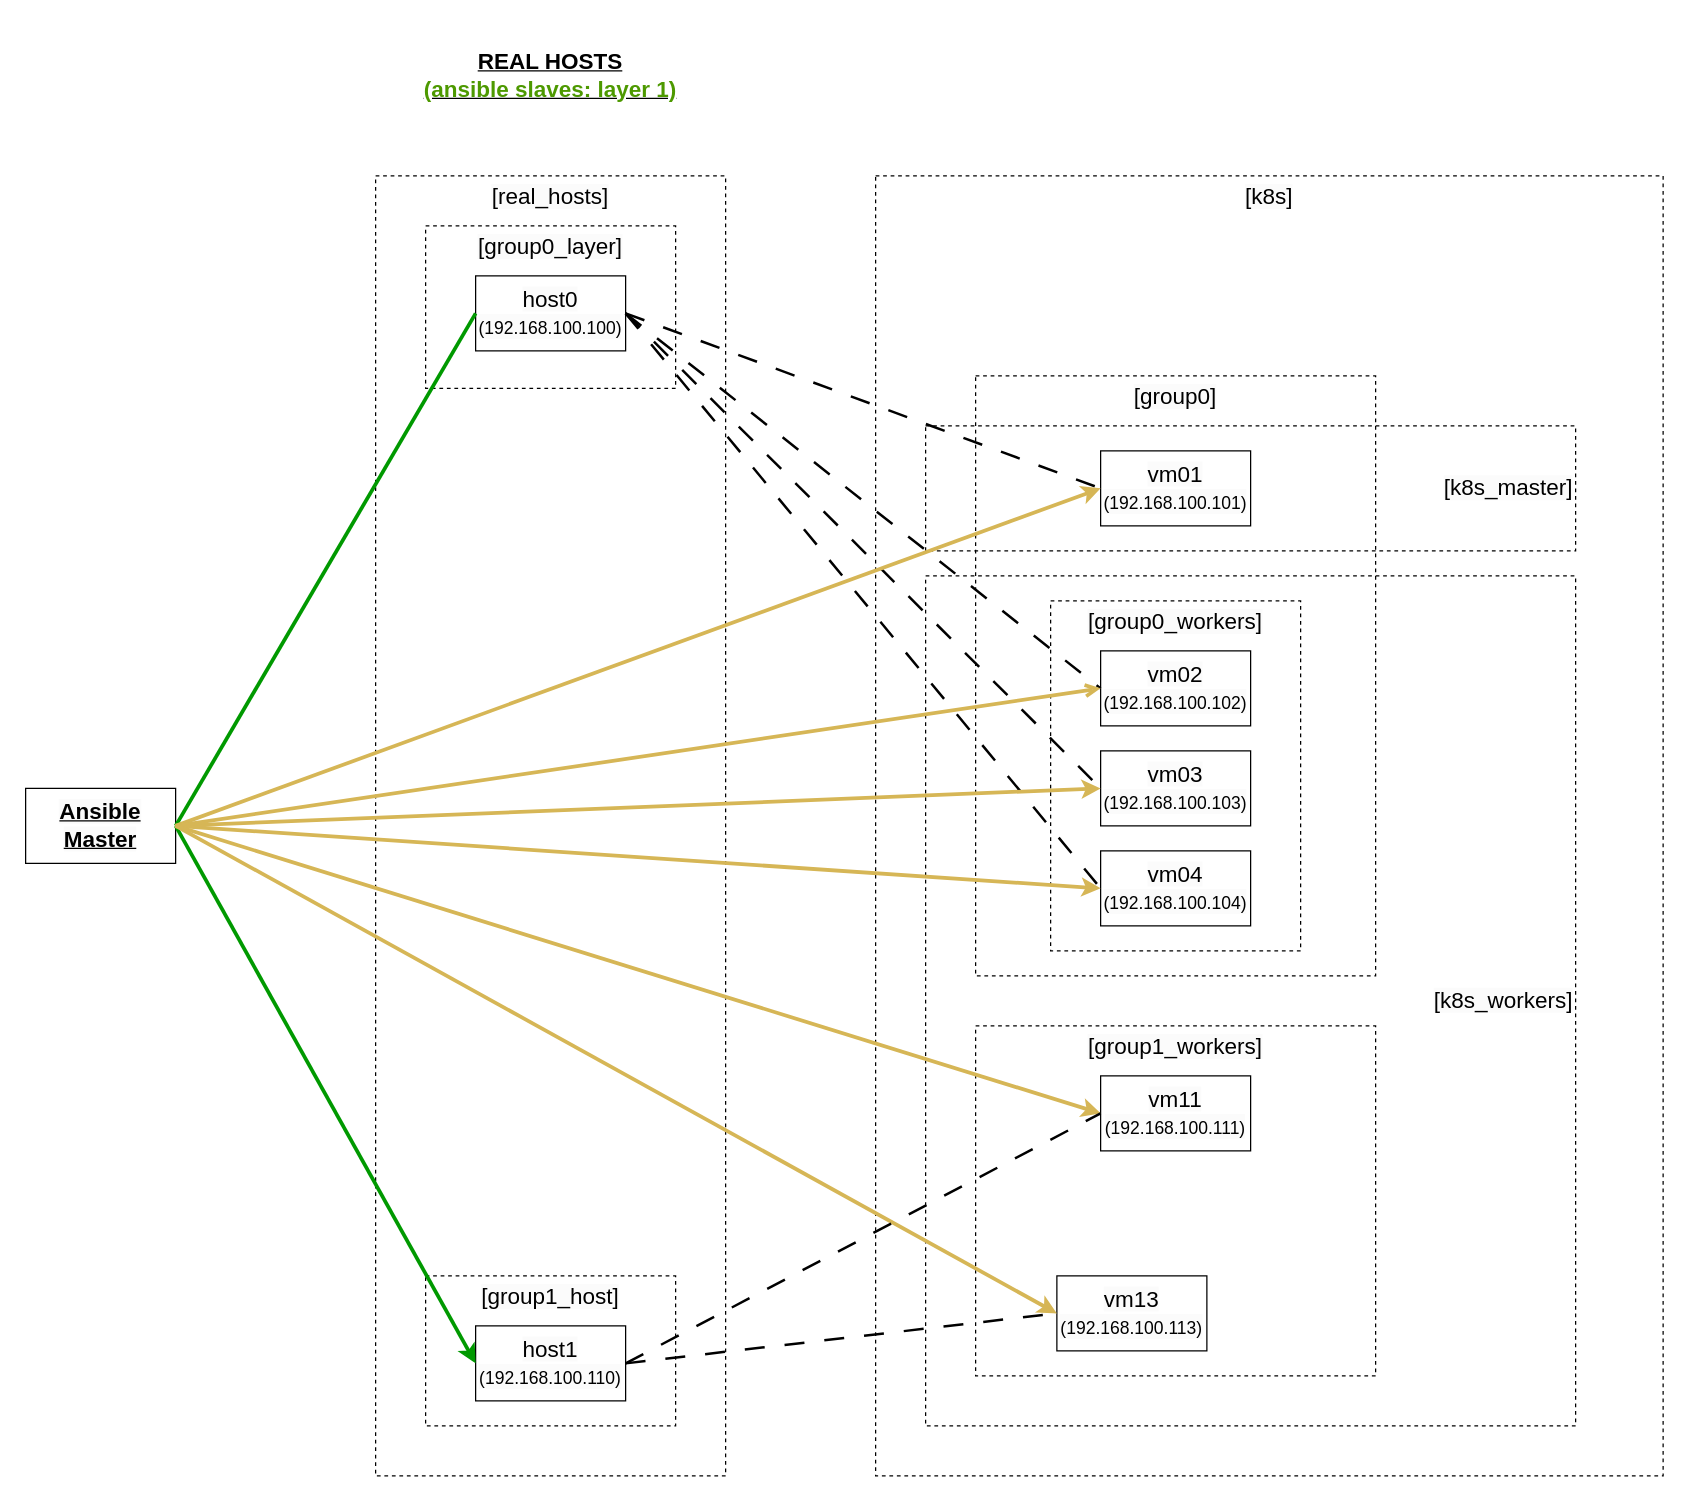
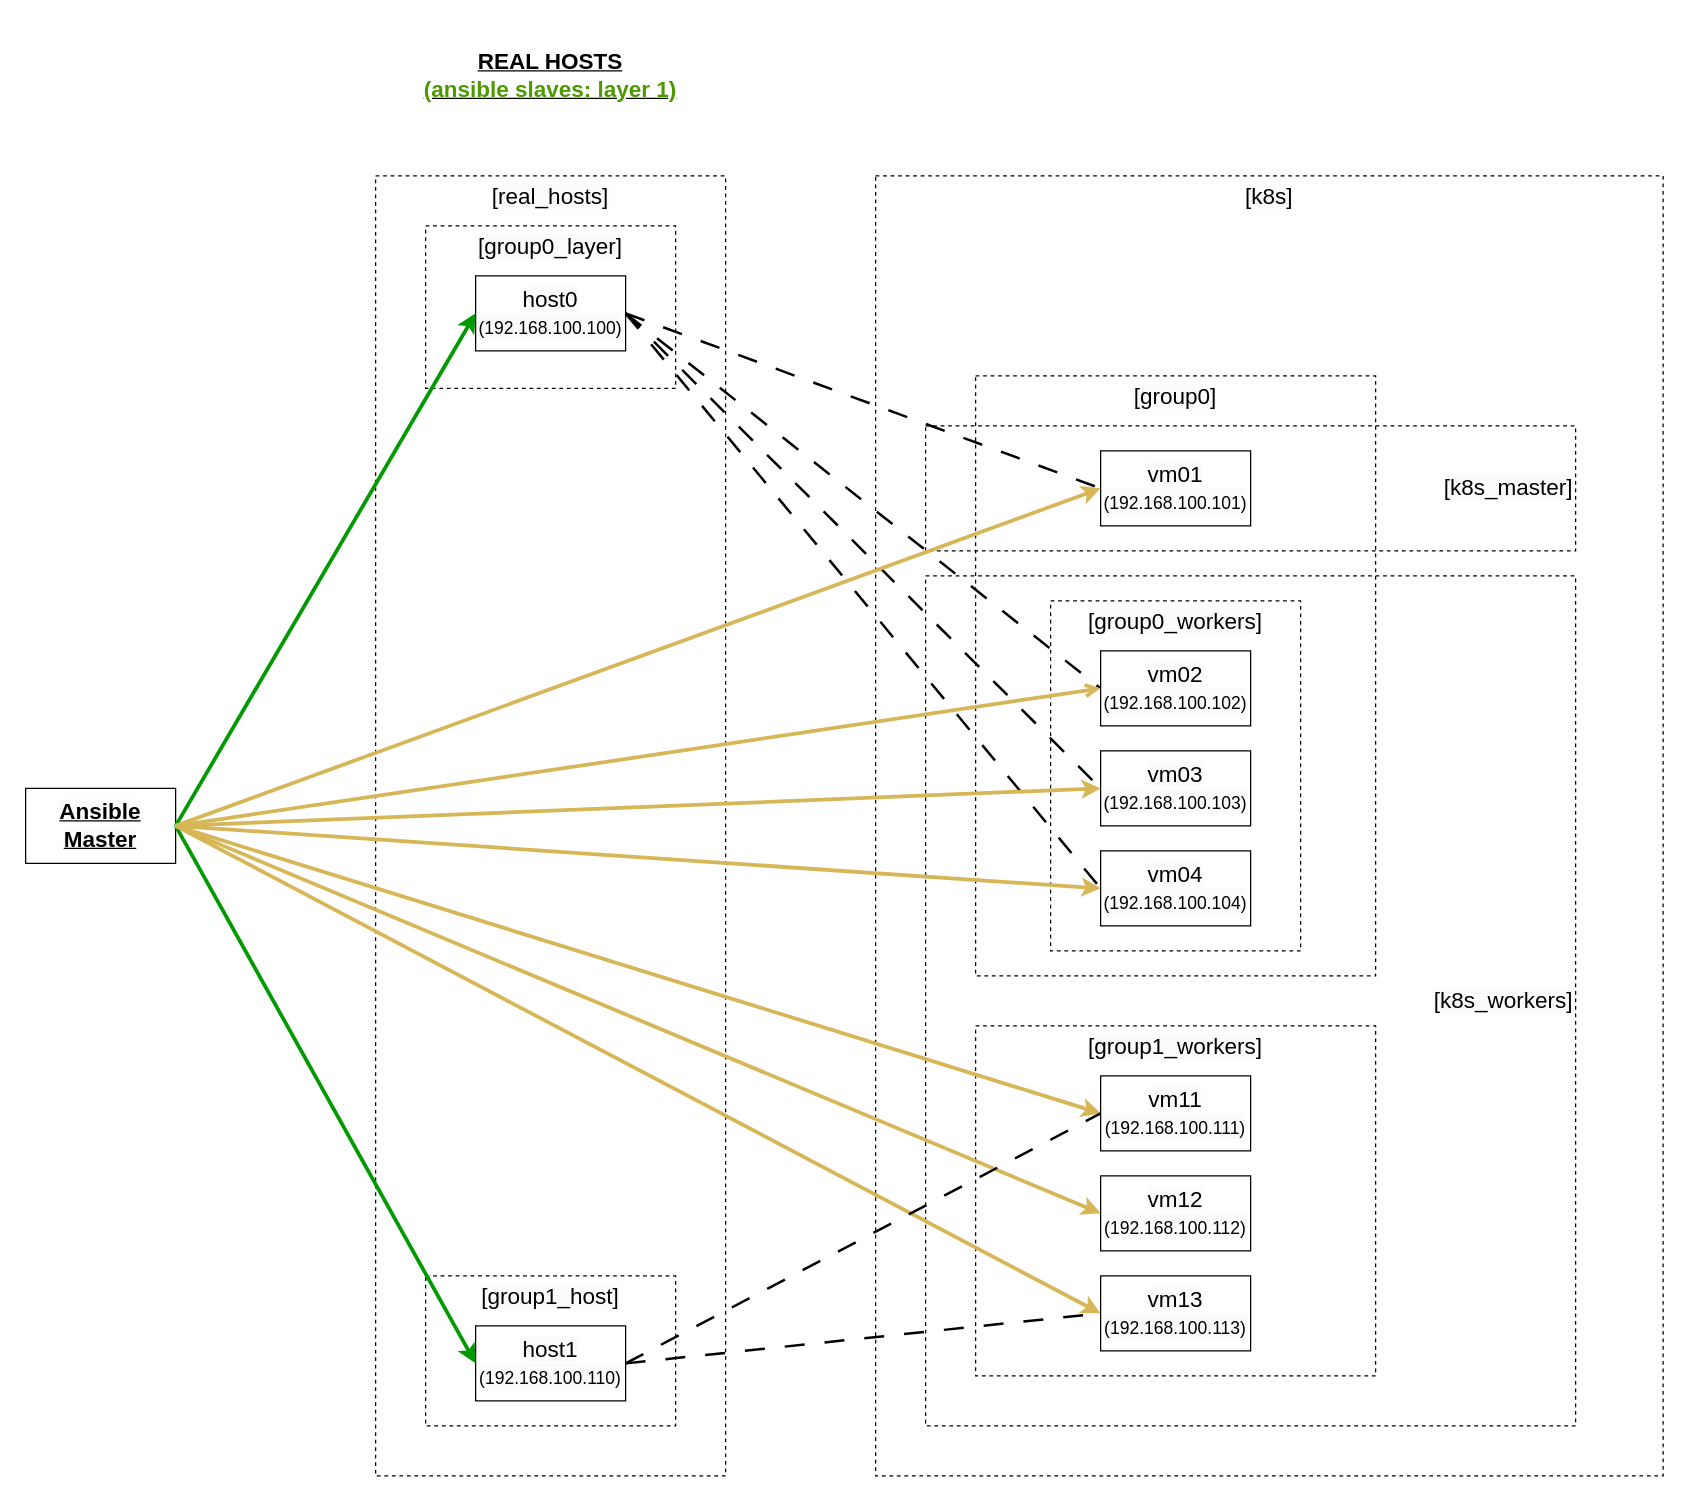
edge "host0 (192.168.100.100)" -- "Ansible Master": arrowhead none -> classic
edge "Ansible Master" -> "vm12 (192.168.100.112)": added
node "vm12 (192.168.100.112)": added
node "vm13 (192.168.100.113)": moved (1132, 1313) -> (1176, 1313)
